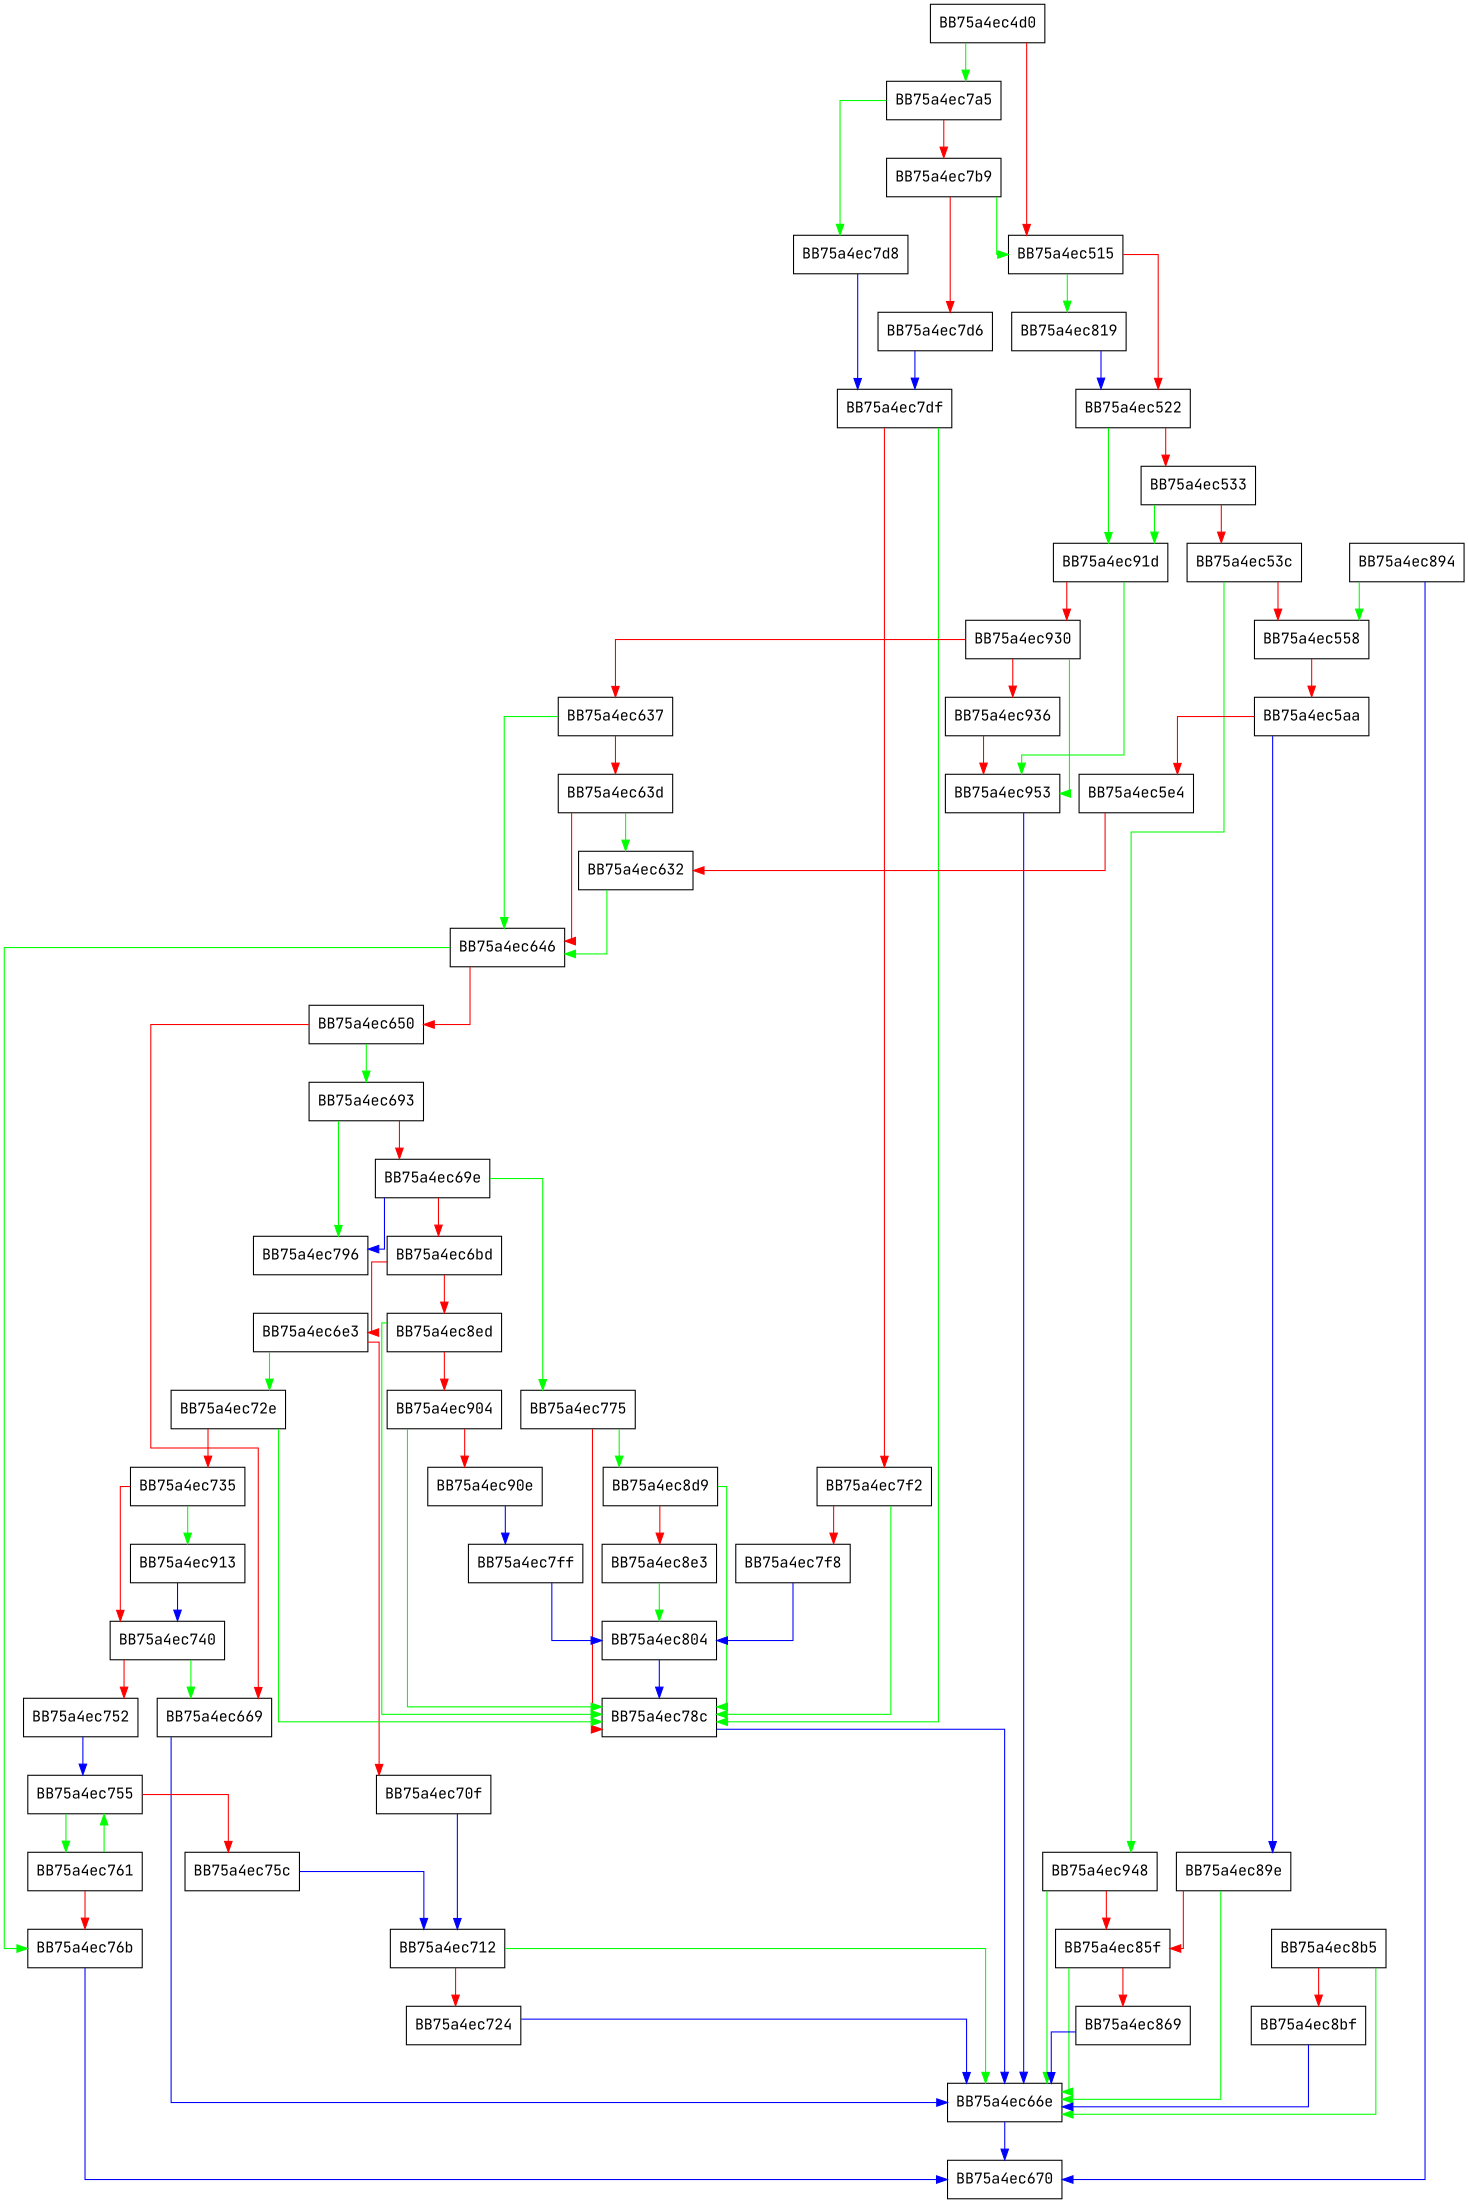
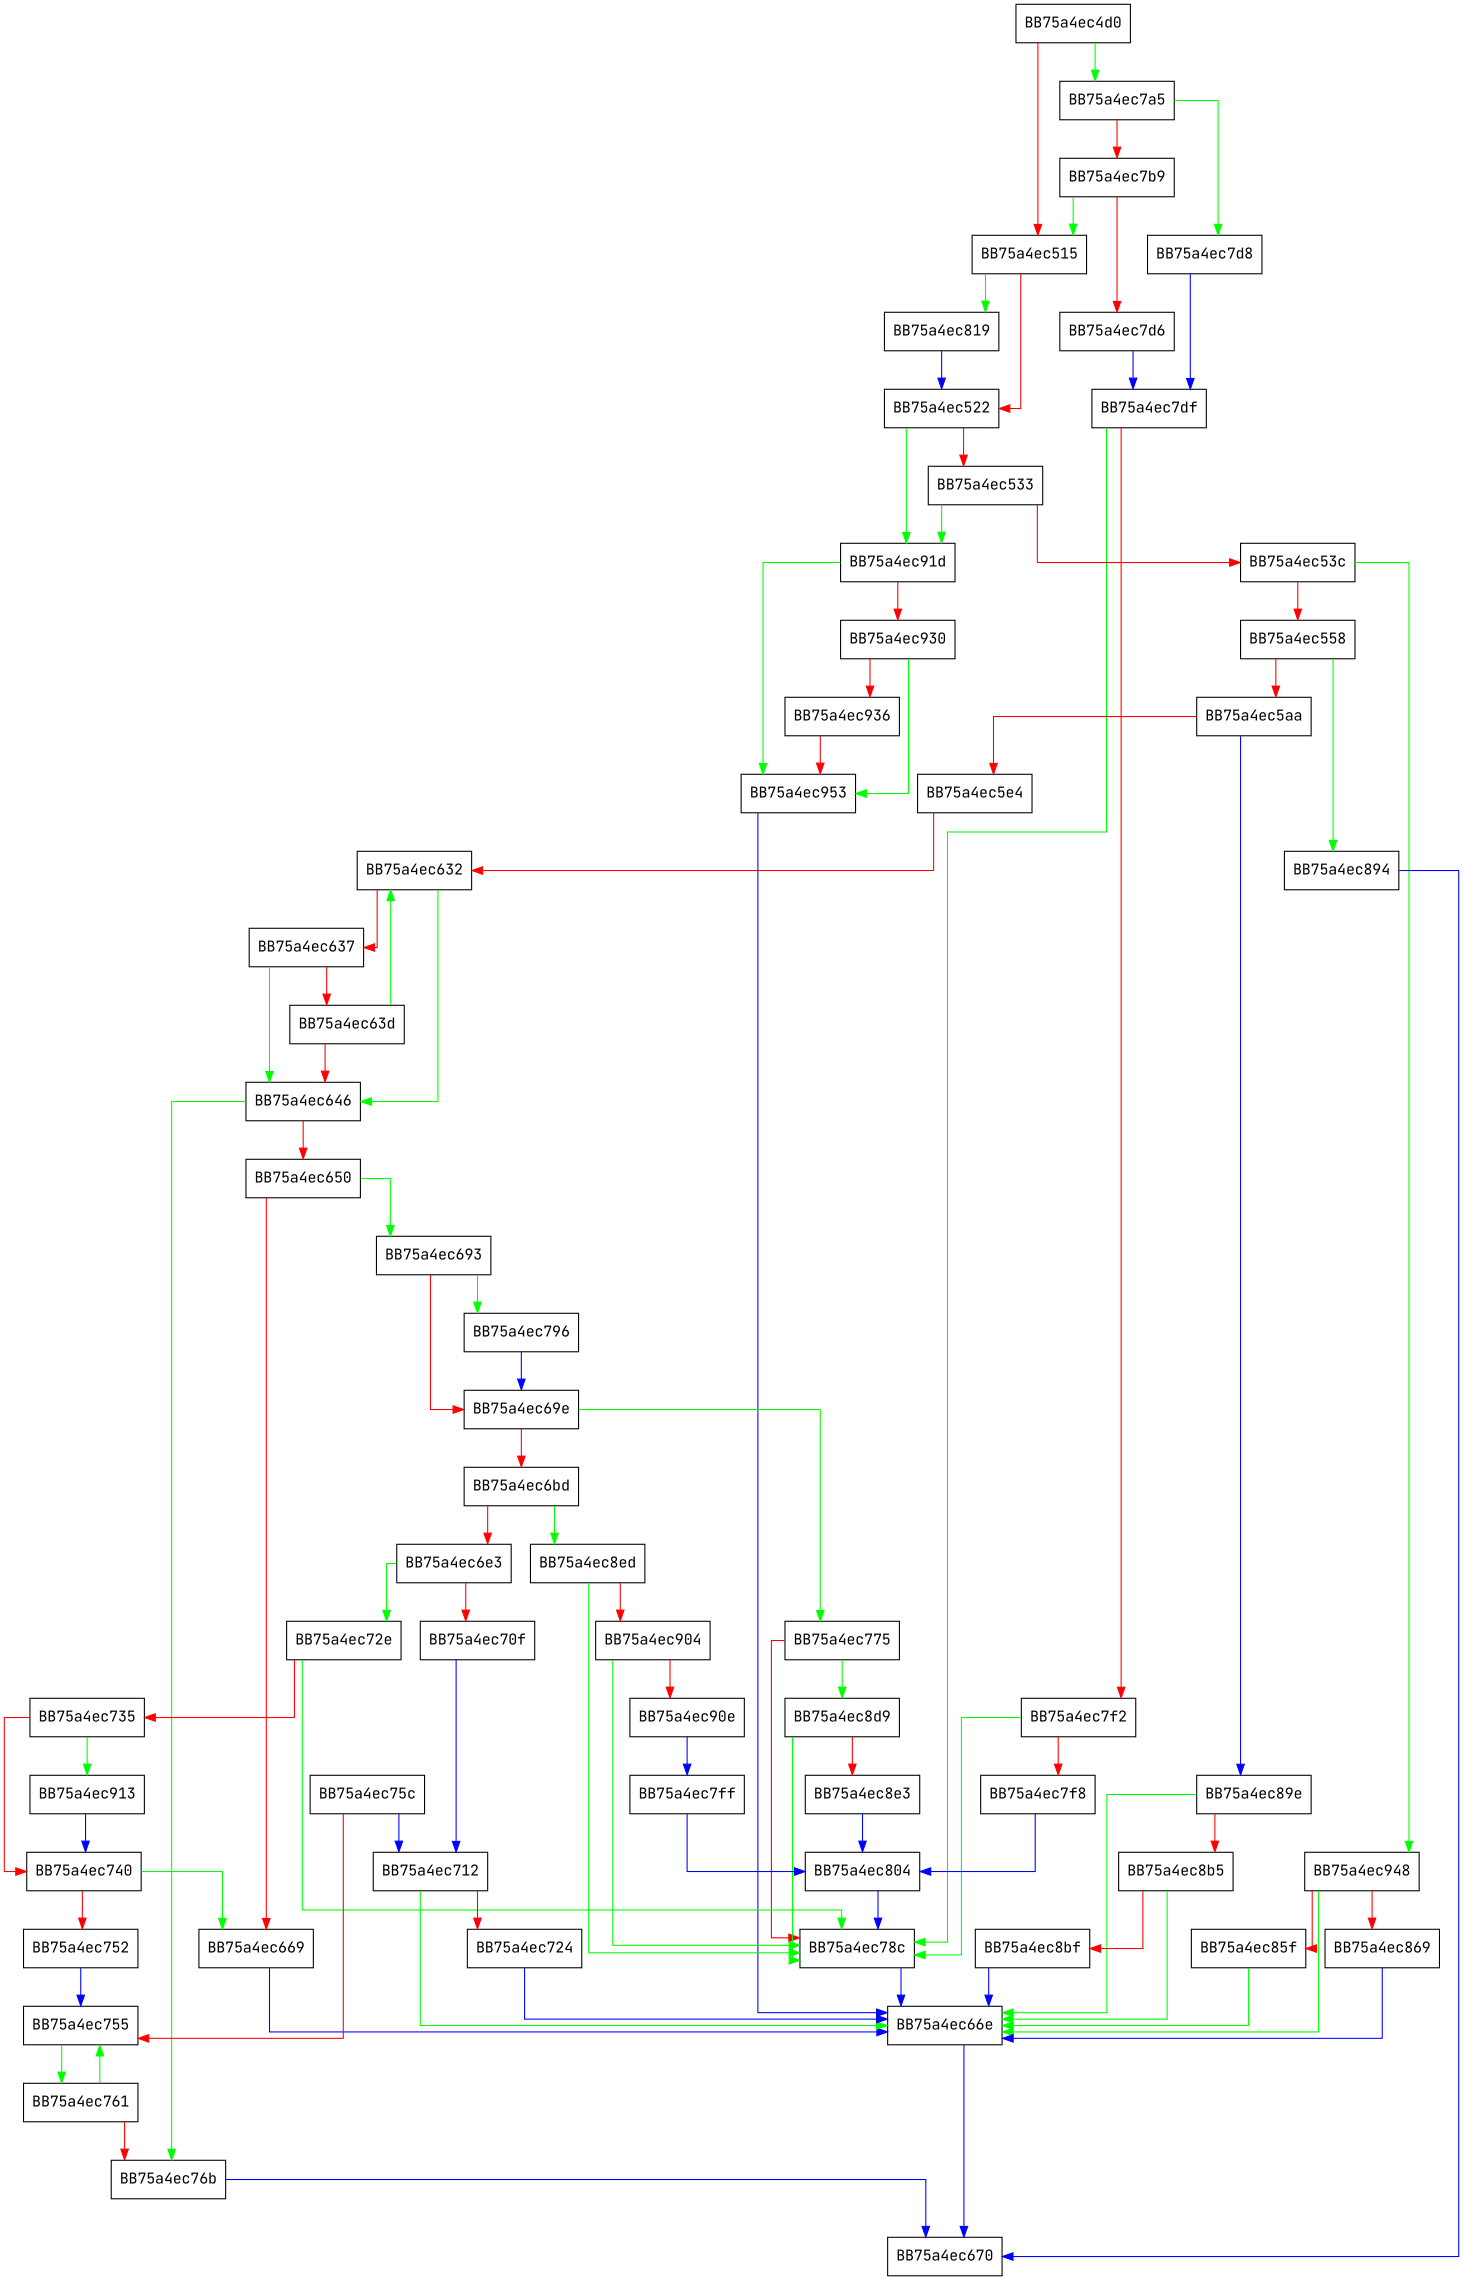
edge "BB75a4ec894" -> "BB75a4ec558": reversed
edge "BB75a4ec930" -> "BB75a4ec637": now "BB75a4ec632" -> "BB75a4ec637"
edge "BB75a4ec69e" -> "BB75a4ec796": reversed
edge "BB75a4ec6bd" -> "BB75a4ec8ed": color red -> green
edge "BB75a4ec8e3" -> "BB75a4ec804": color green -> blue
edge "BB75a4ec755" -> "BB75a4ec75c": reversed
edge "BB75a4ec89e" -> "BB75a4ec85f": now "BB75a4ec89e" -> "BB75a4ec8b5"
edge "BB75a4ec85f" -> "BB75a4ec869": now "BB75a4ec948" -> "BB75a4ec869"
